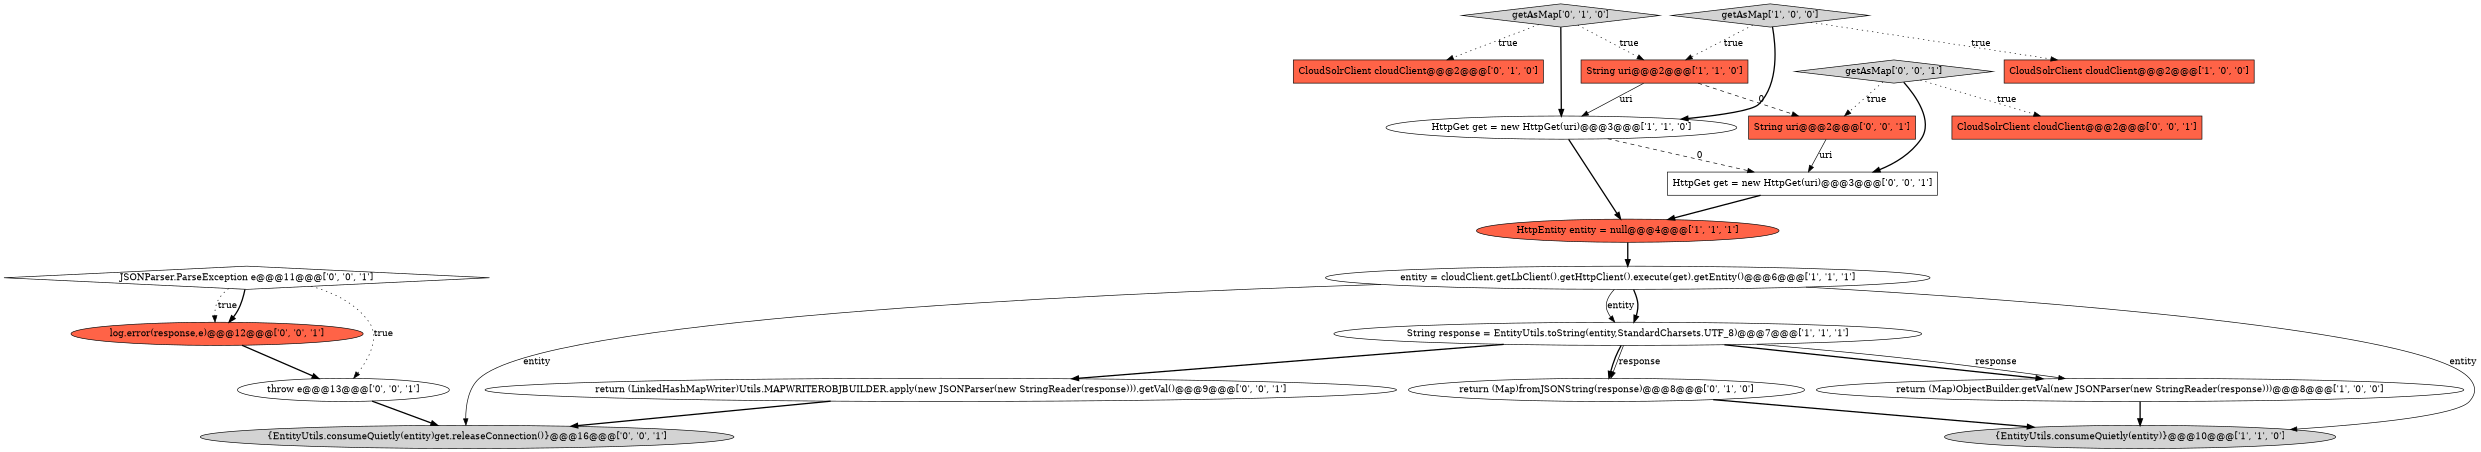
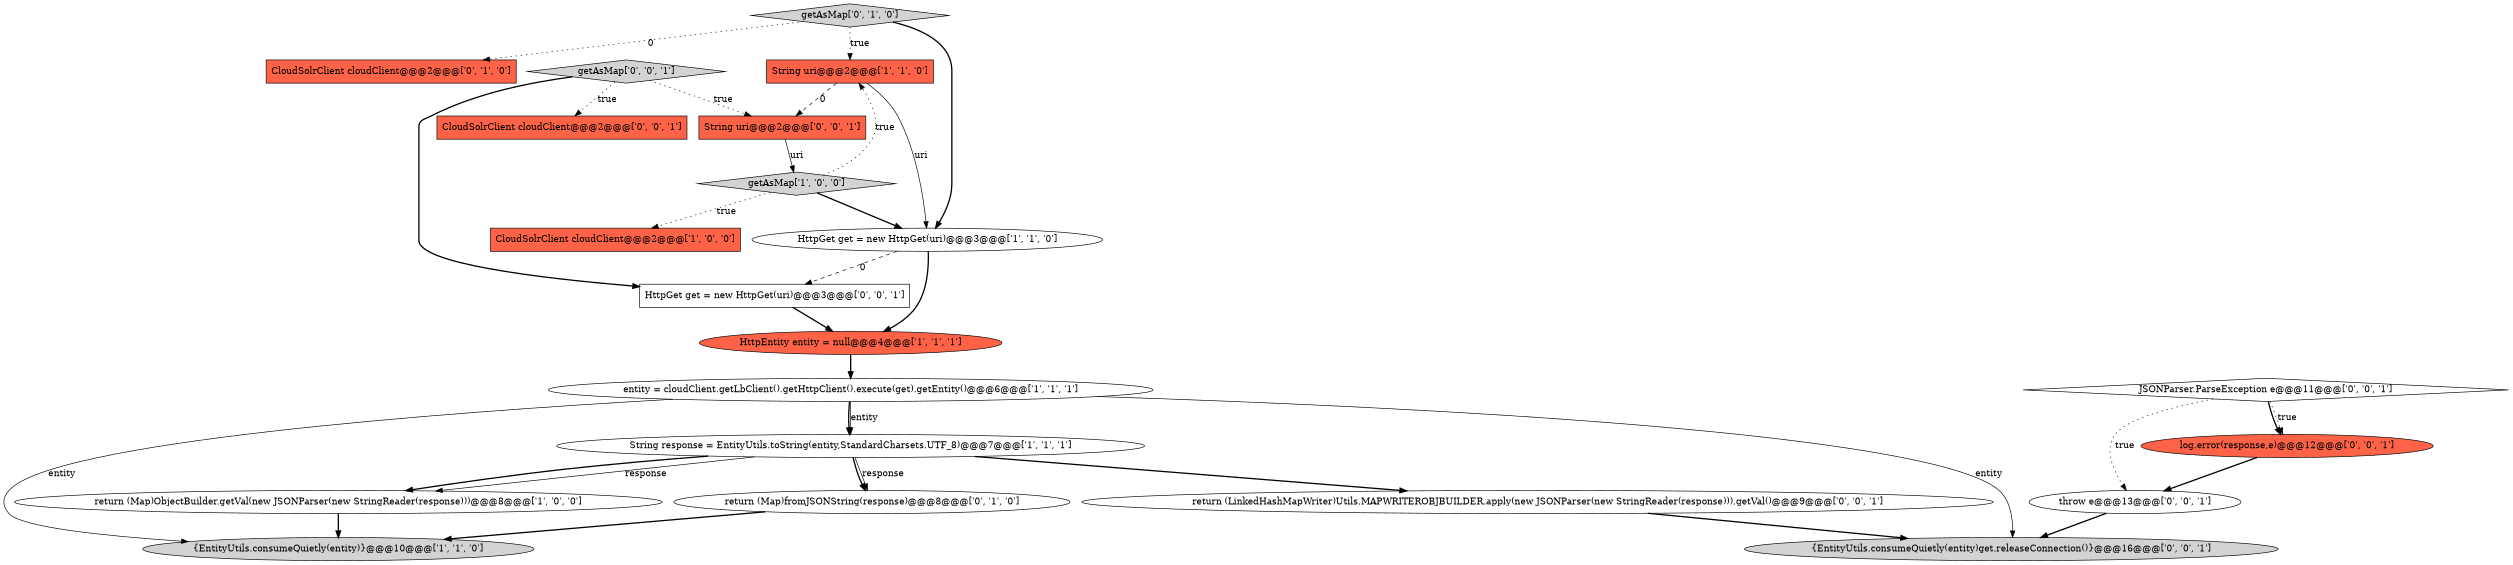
edge "getAsMap['0', '1', '0']" -> "CloudSolrClient cloudClient@@@2@@@['0', '1', '0']": label "true" -> "0"
edge "String uri@@@2@@@['0', '0', '1']" -> "HttpGet get = new HttpGet(uri)@@@3@@@['0', '0', '1']": now "String uri@@@2@@@['0', '0', '1']" -> "getAsMap['1', '0', '0']"
